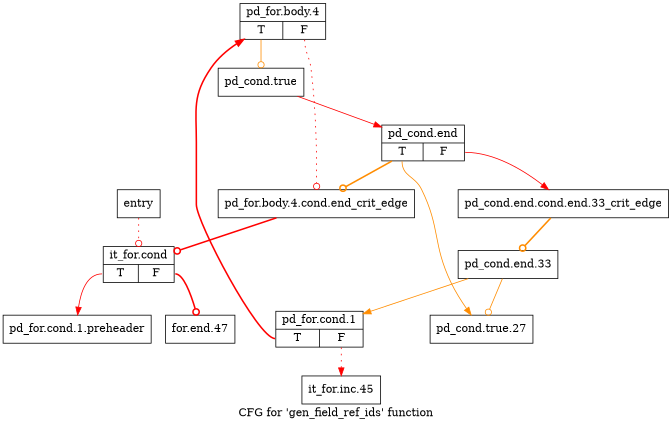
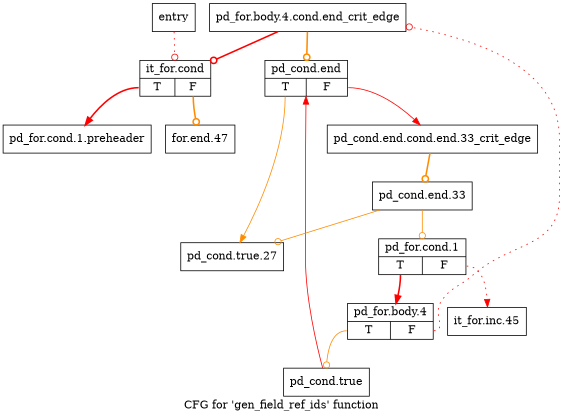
edge "pd_cond.end" -> "pd_for.body.4.cond.end_crit_edge": reversed
edge "it_for.cond" -> "pd_for.cond.1.preheader": style solid -> bold
edge "it_for.cond" -> "for.end.47": color red -> darkorange
edge "pd_cond.end.33" -> "pd_for.cond.1": arrowhead normal -> odot
